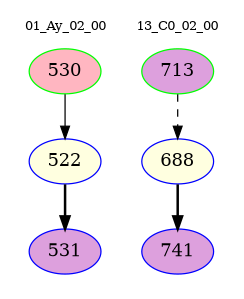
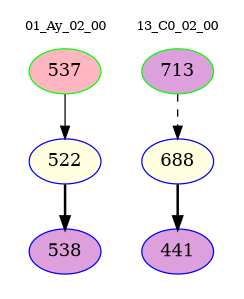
node "530": label "530" -> "537"
node "531": label "531" -> "538"
node "741": label "741" -> "441"
